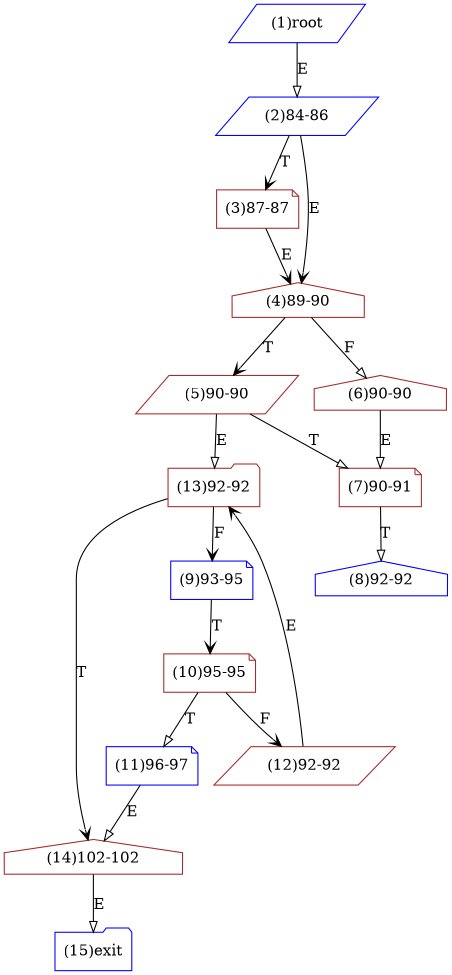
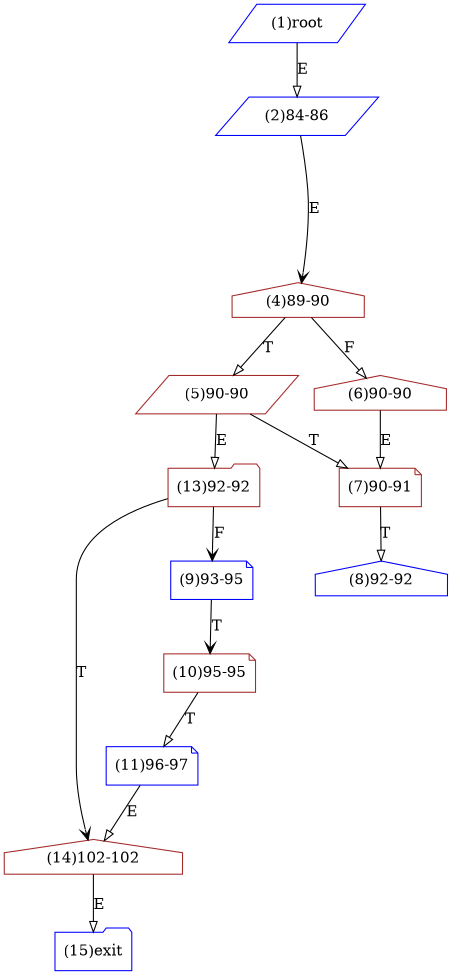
node "(3)87-87": removed
edge "(4)89-90" -> "(5)90-90": arrowhead vee -> onormal
node "(12)92-92": removed
